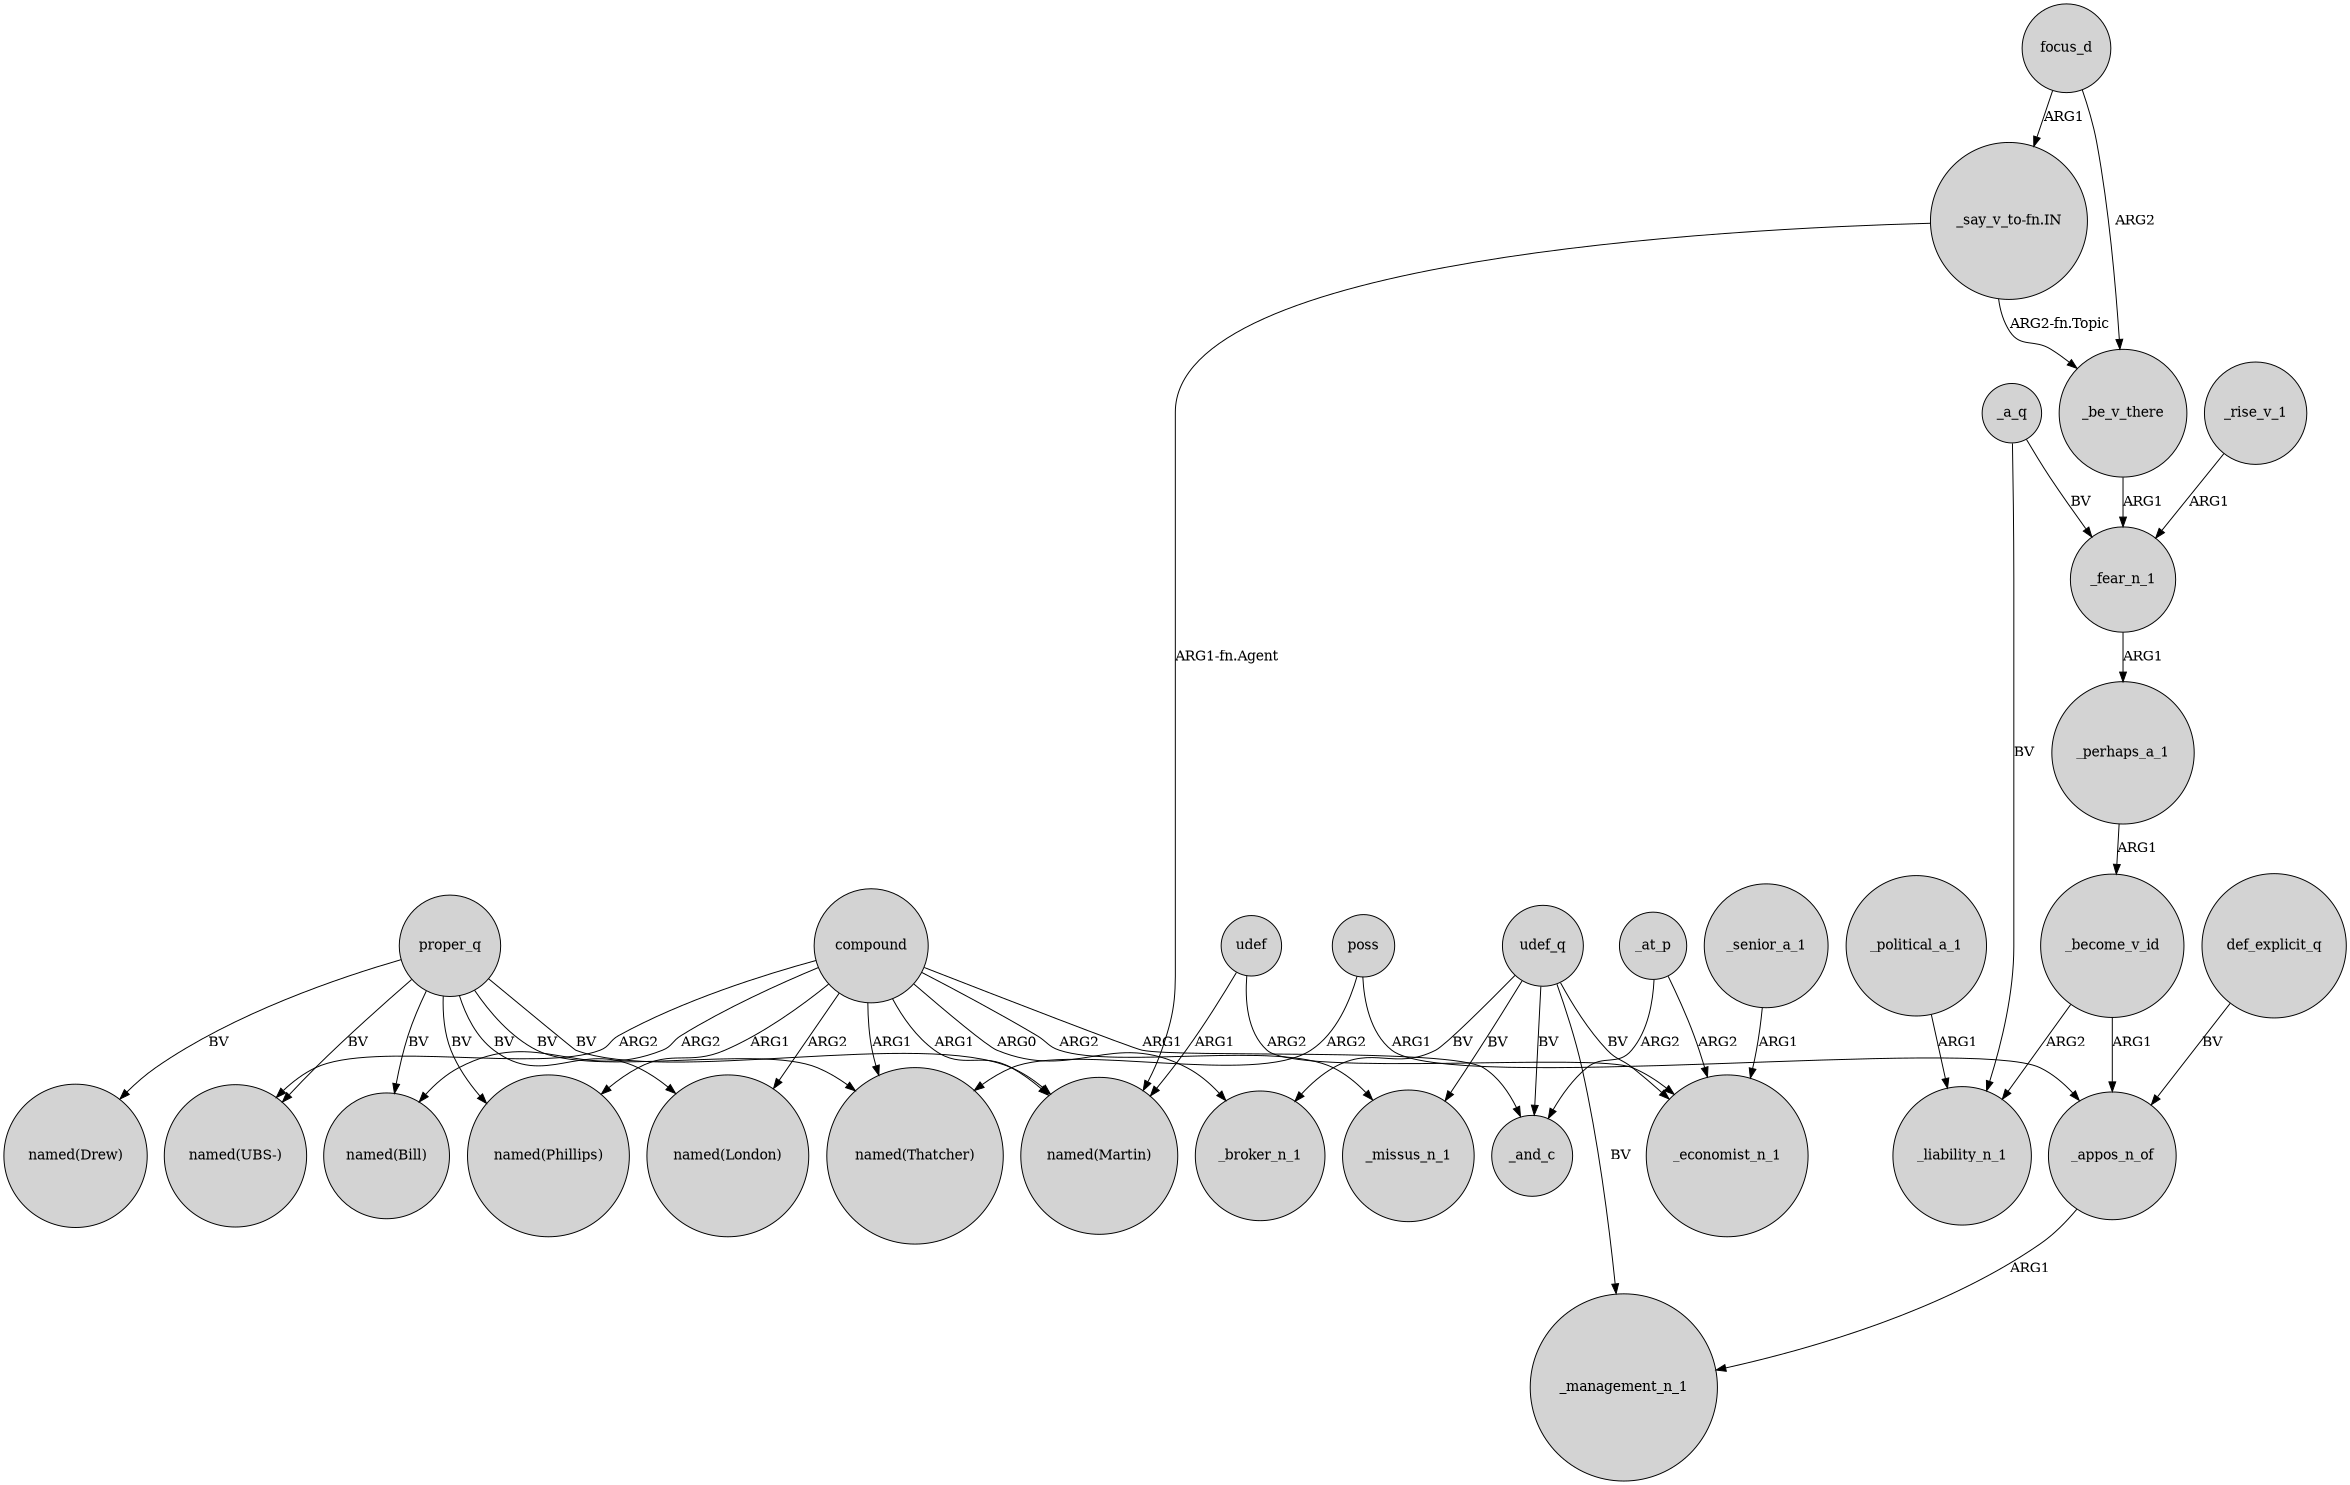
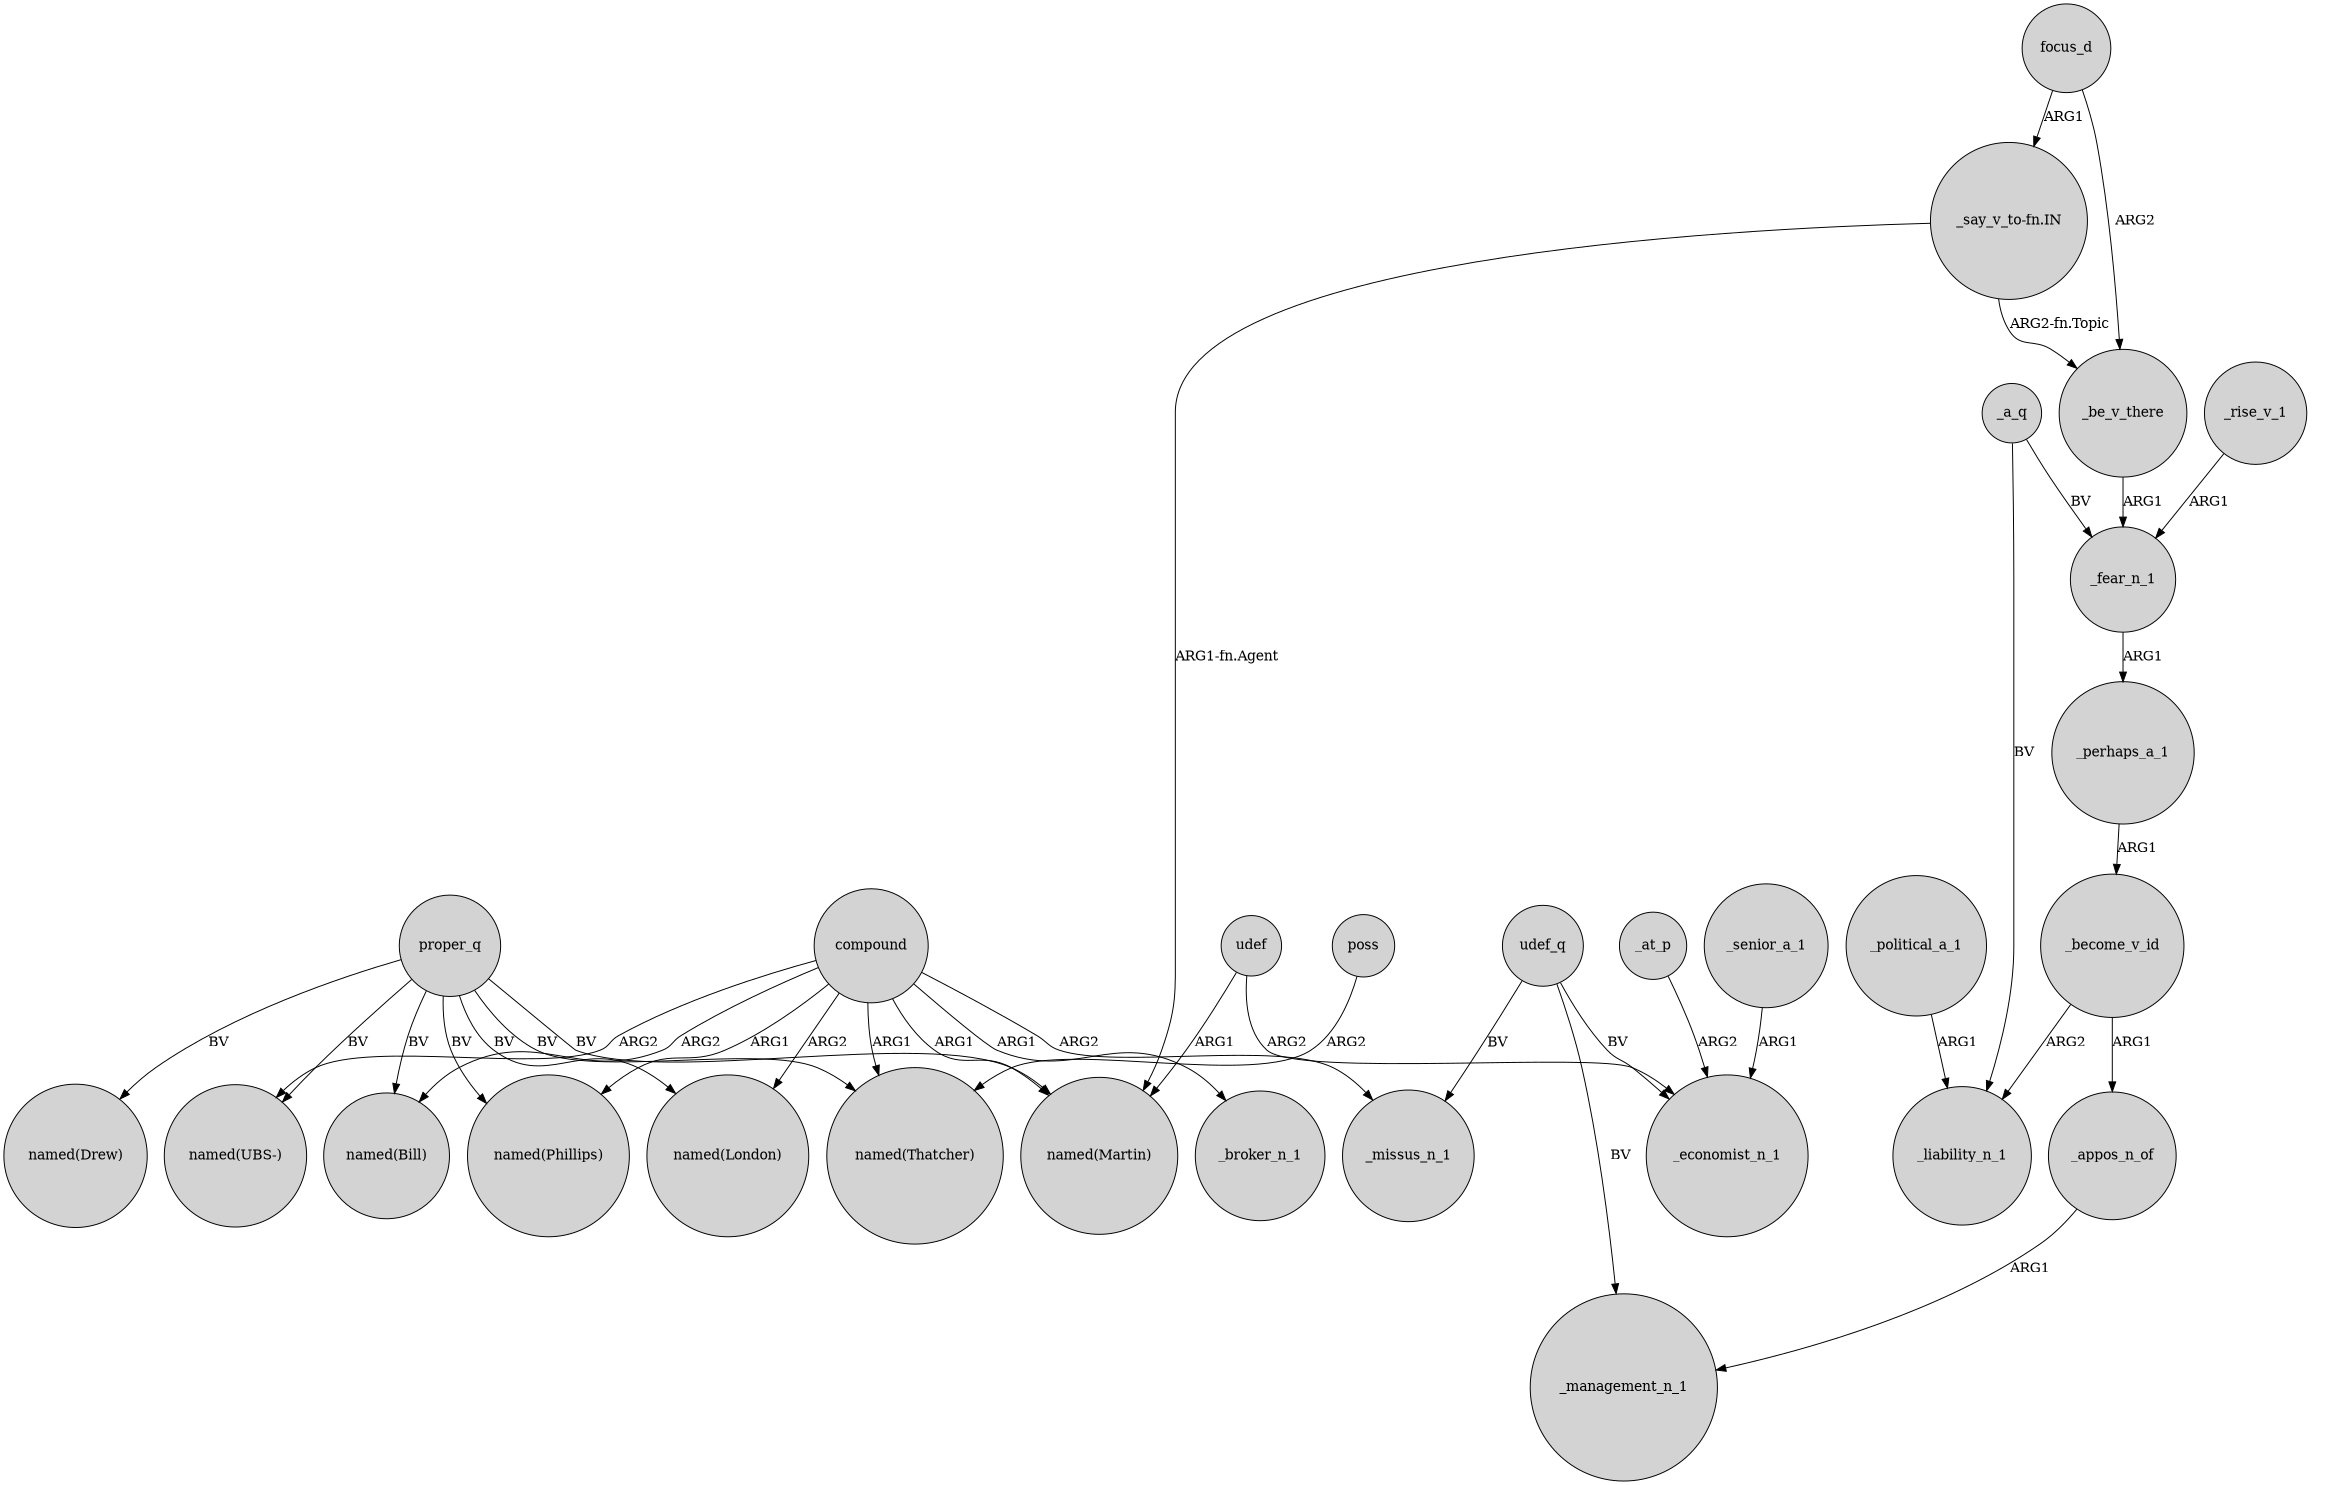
node "def_explicit_q": removed
edge "compound" -> "_broker_n_1": label "ARG0" -> "ARG1"
edge "udef_q" -> "_broker_n_1": removed, label "BV"
edge "poss" -> "_appos_n_of": removed, label "ARG1"
node "_and_c": removed
